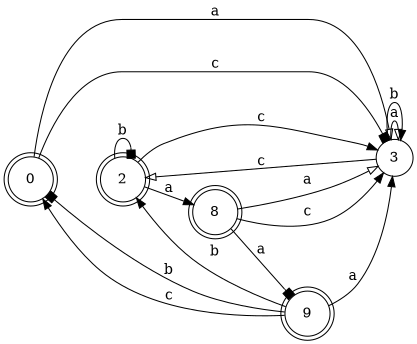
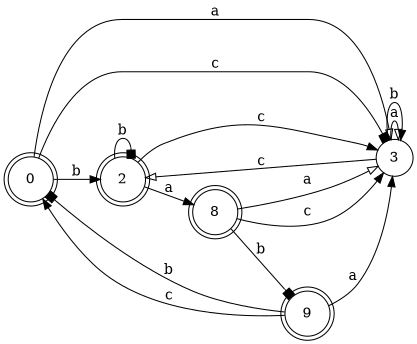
edge "8" -> "9": label "a" -> "b"
edge "9" -> "2": now "0" -> "2"
